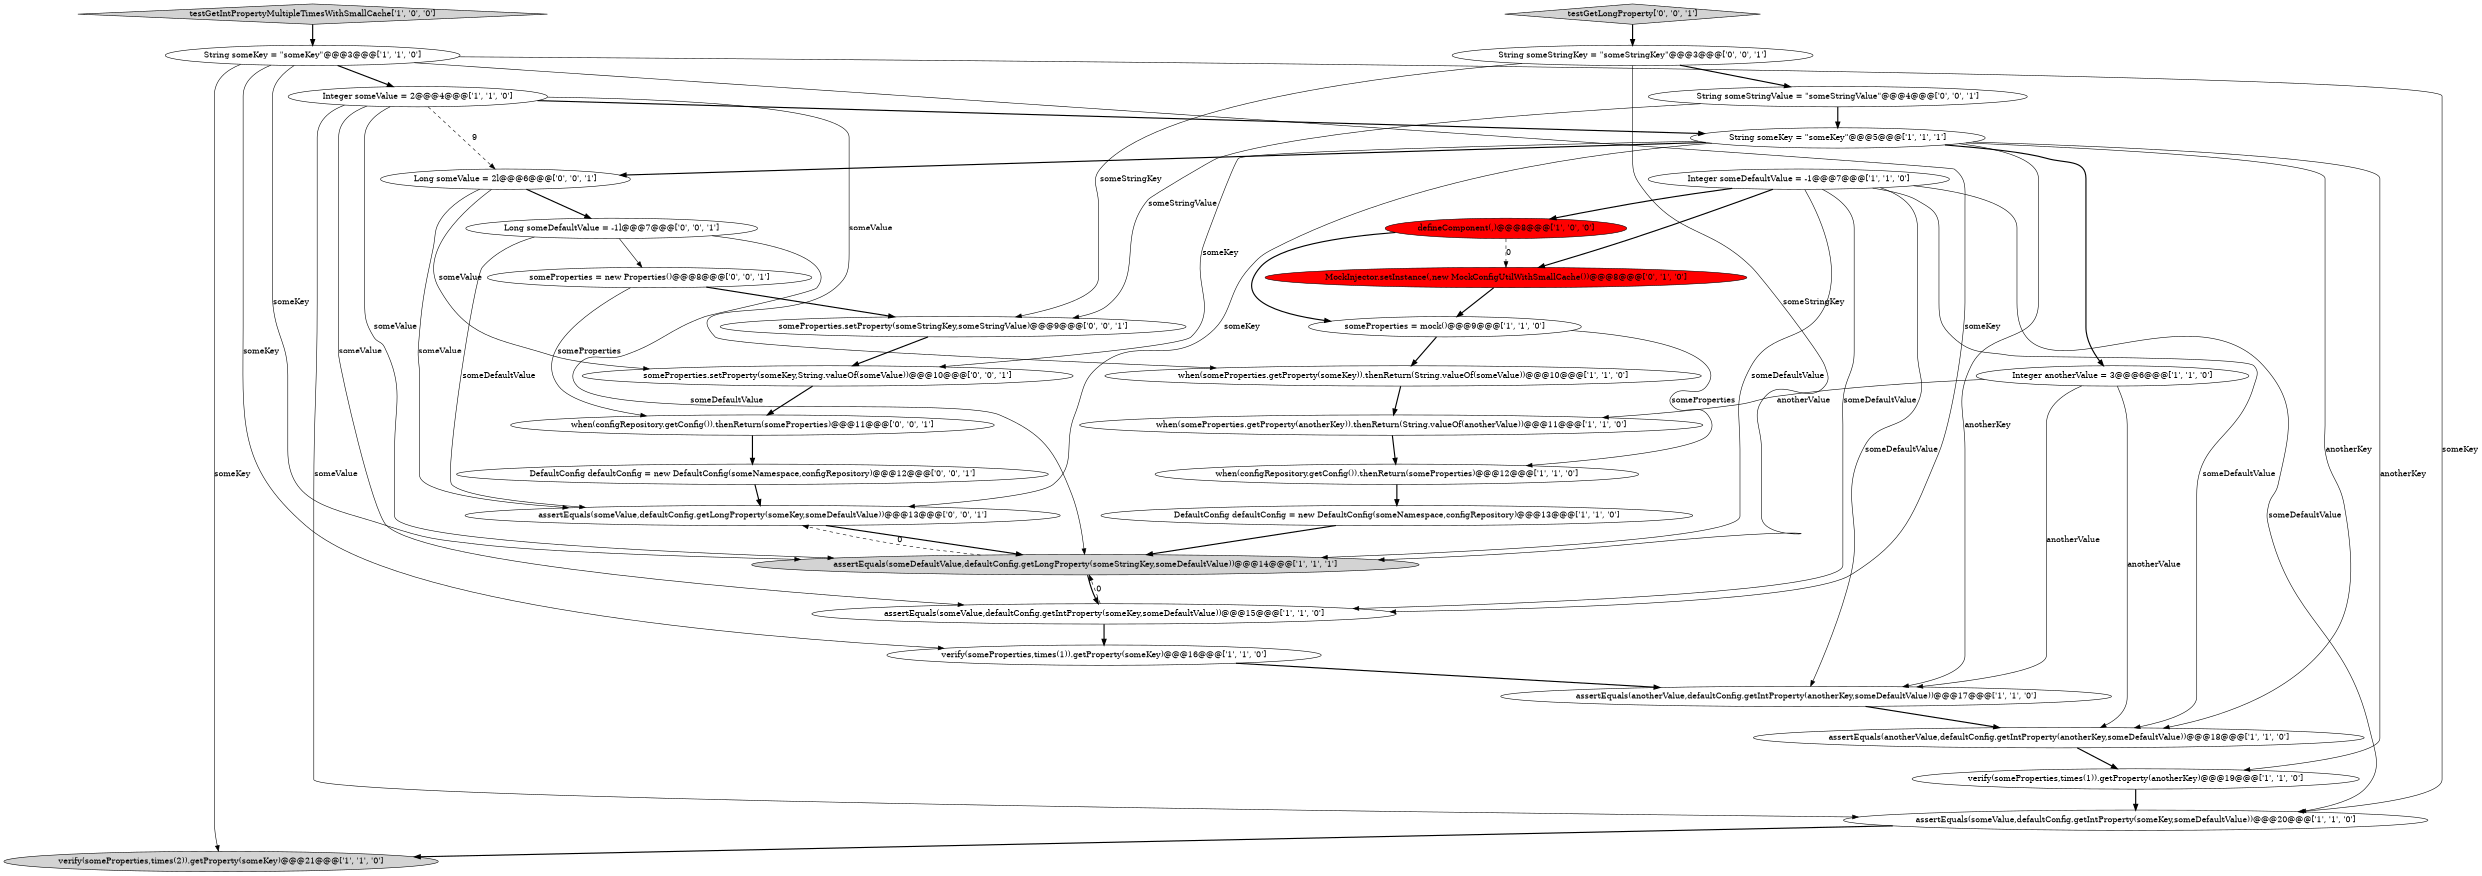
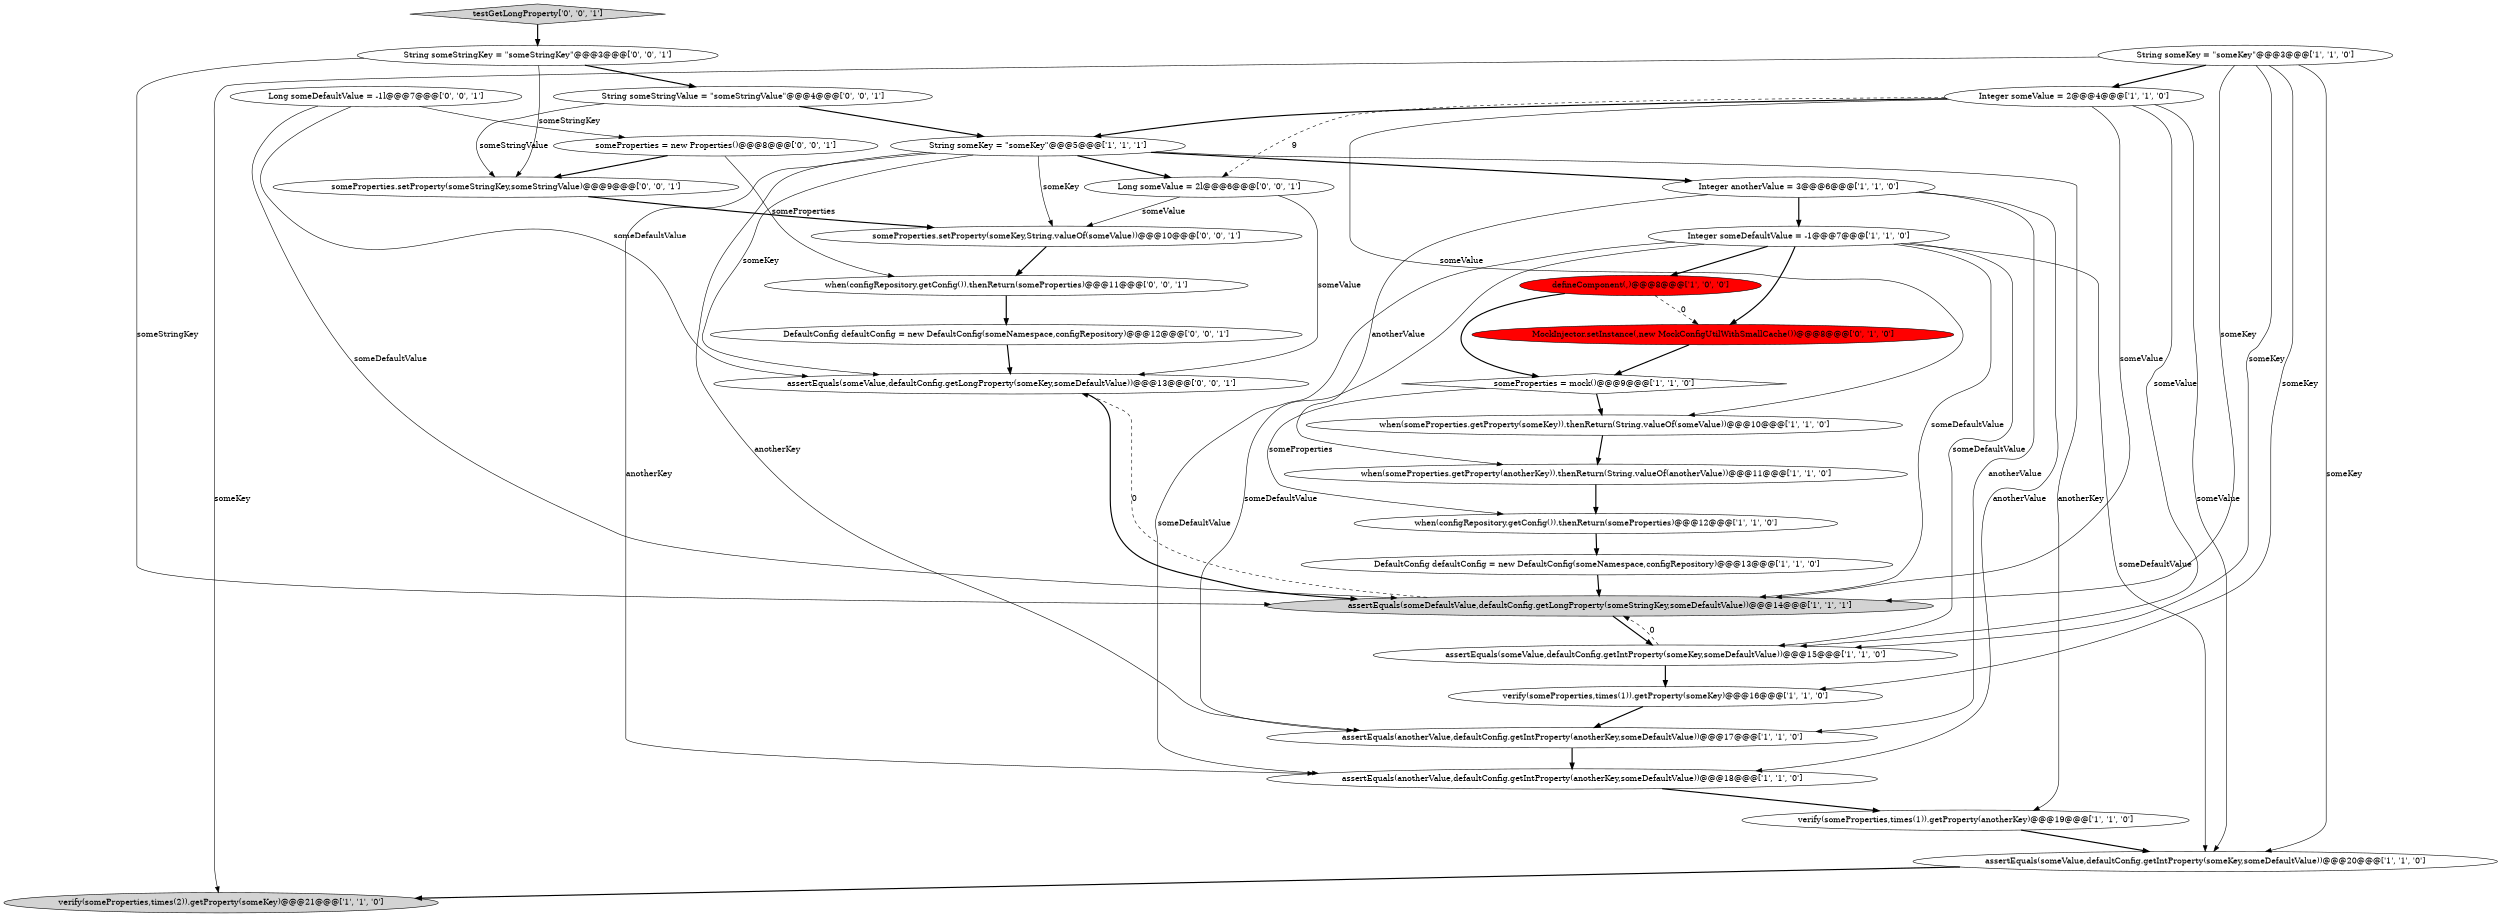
node "testGetIntPropertyMultipleTimesWithSmallCache['1', '0', '0']": removed
edge "Long someValue = 2l@@@6@@@['0', '0', '1']" -> "Long someDefaultValue = -1l@@@7@@@['0', '0', '1']": removed
edge "Integer anotherValue = 3@@@6@@@['1', '1', '0']" -> "Integer someDefaultValue = -1@@@7@@@['1', '1', '0']": added
node "someProperties = mock()@@@9@@@['1', '1', '0']": shape ellipse -> diamond
